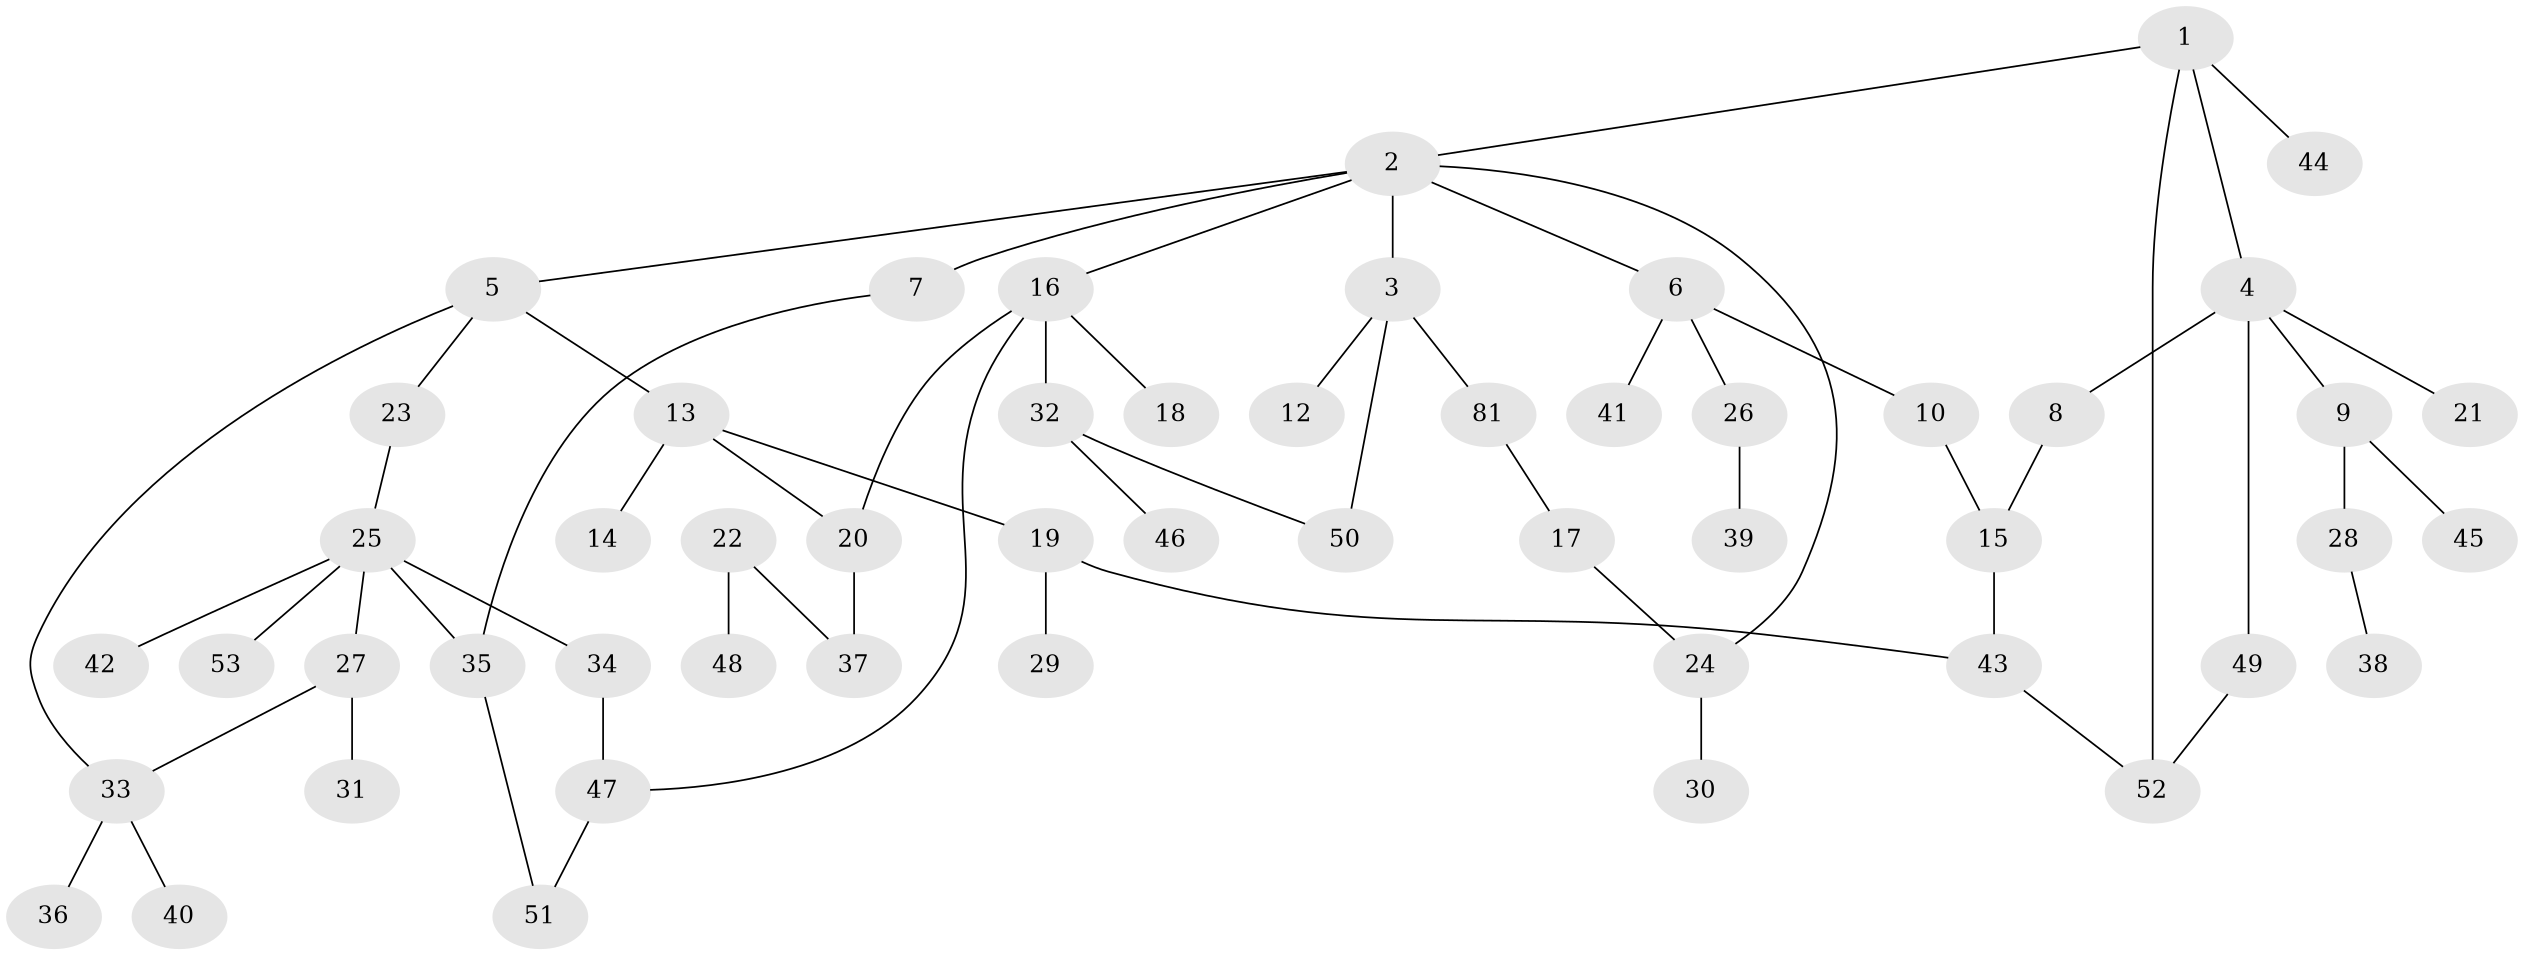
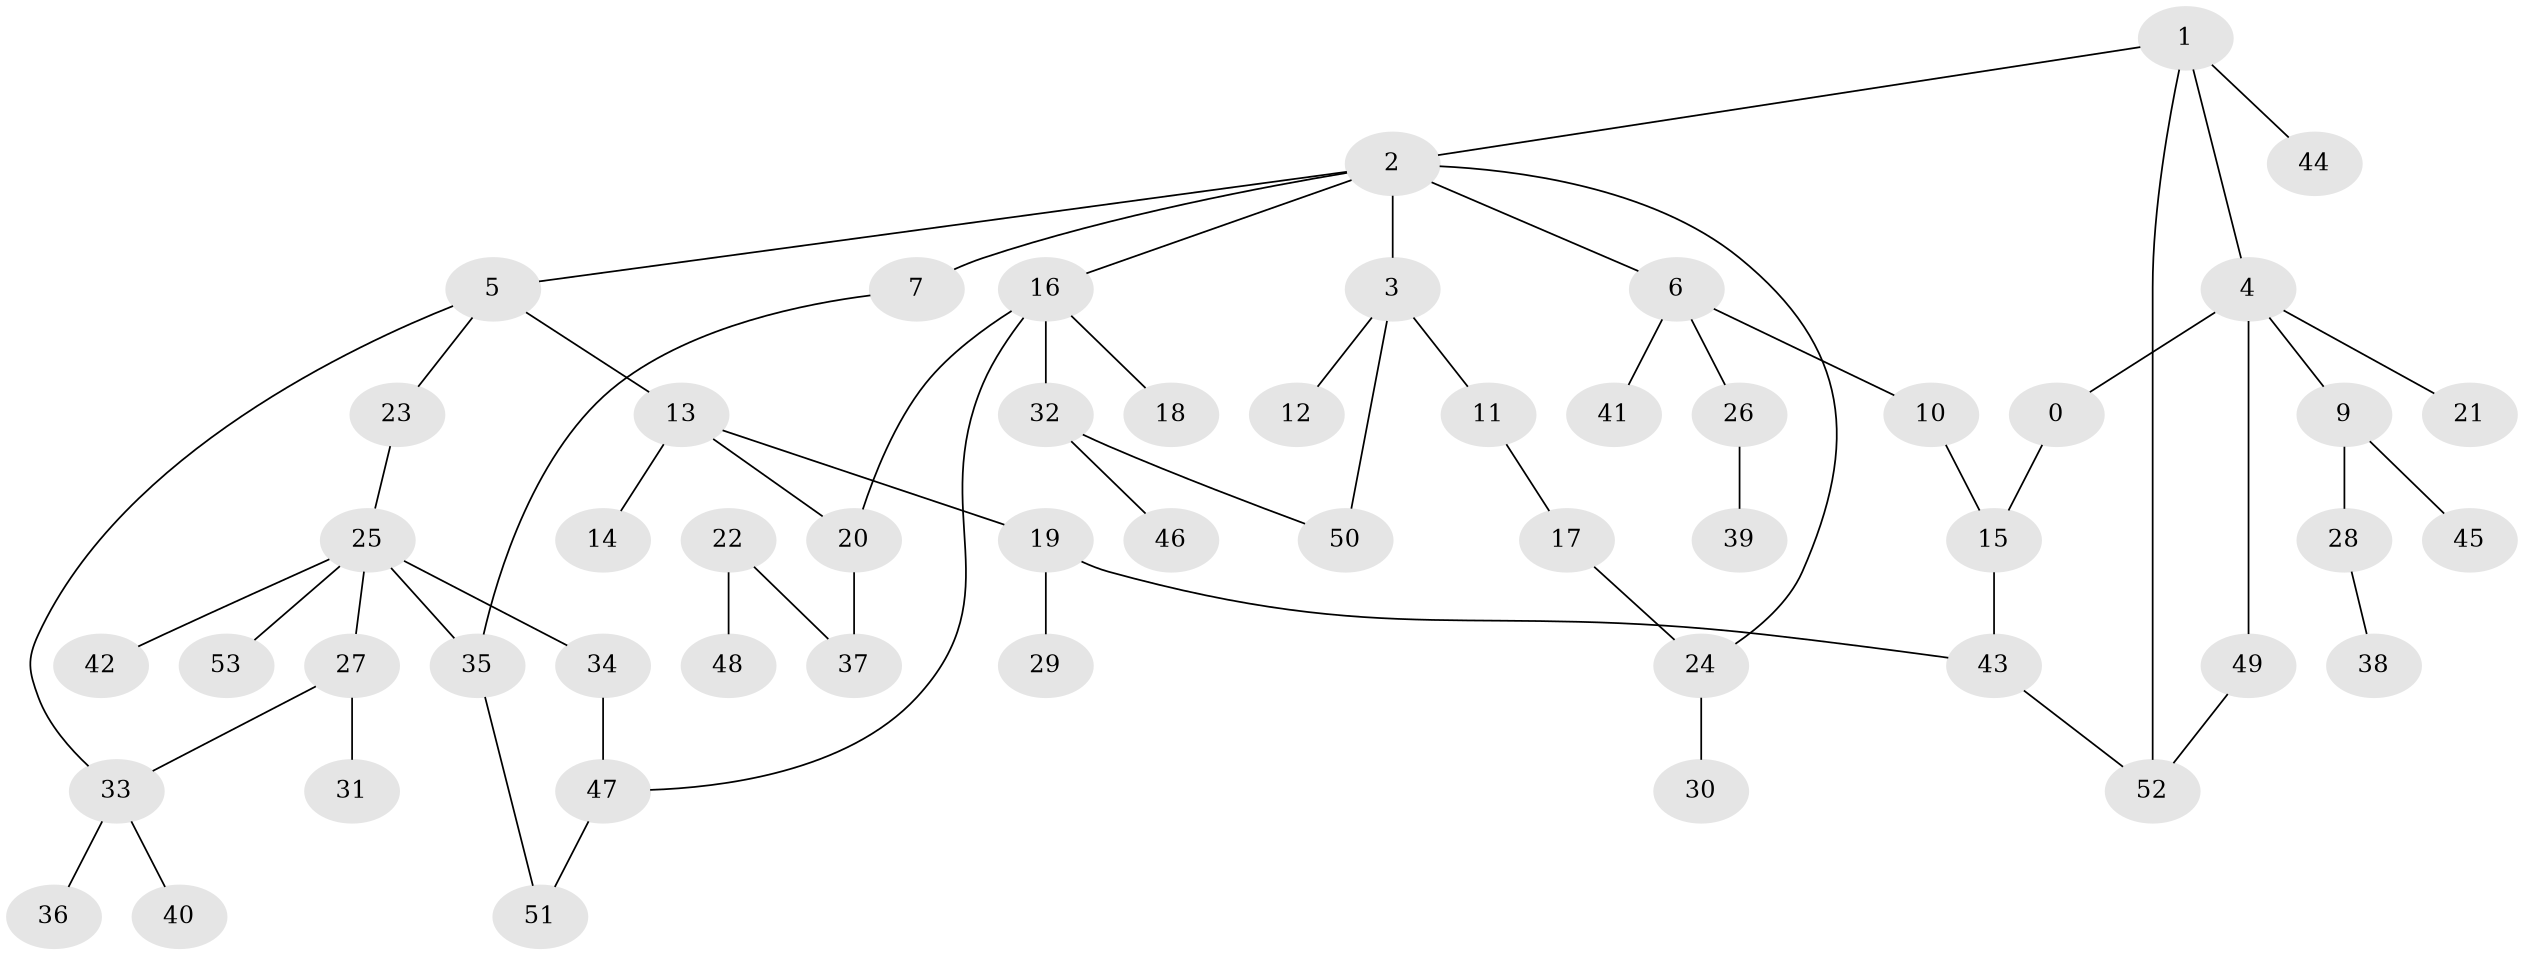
node "81": label "81" -> "11"
node "8": label "8" -> "0"
